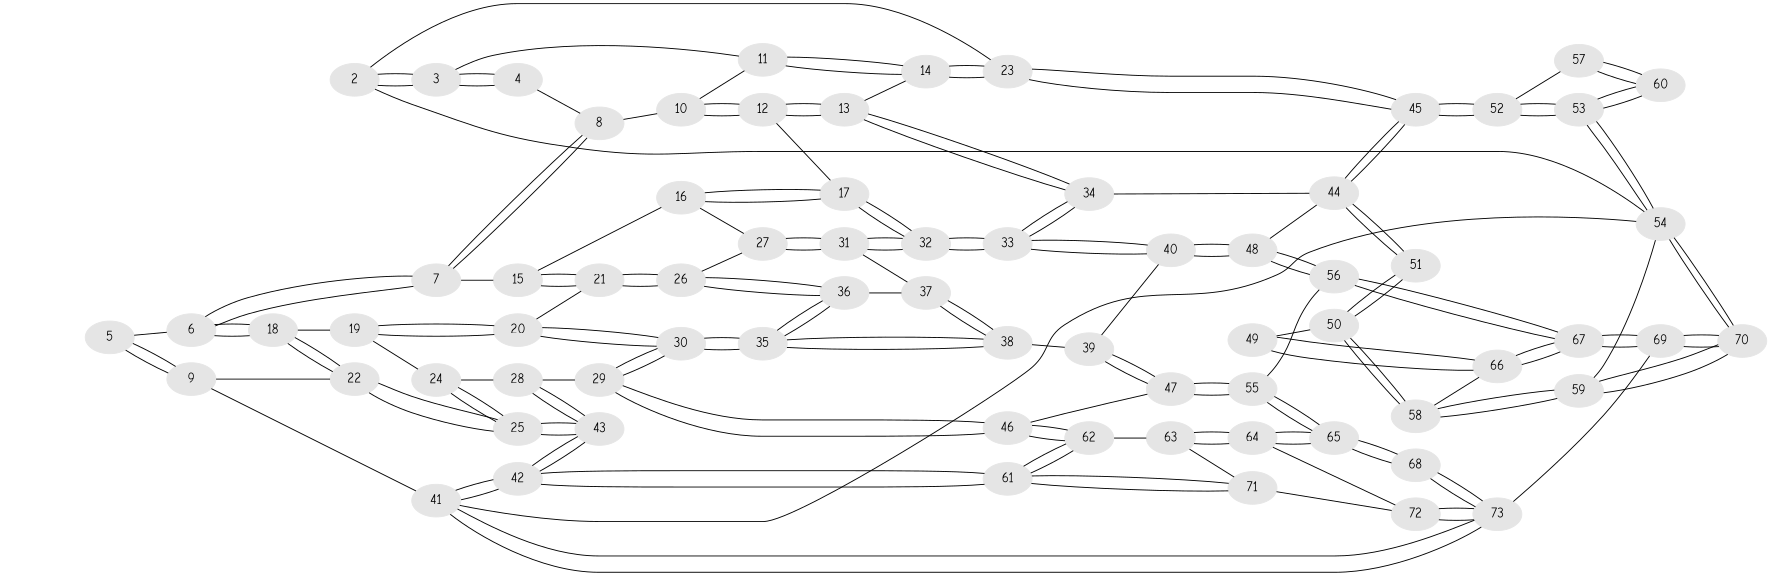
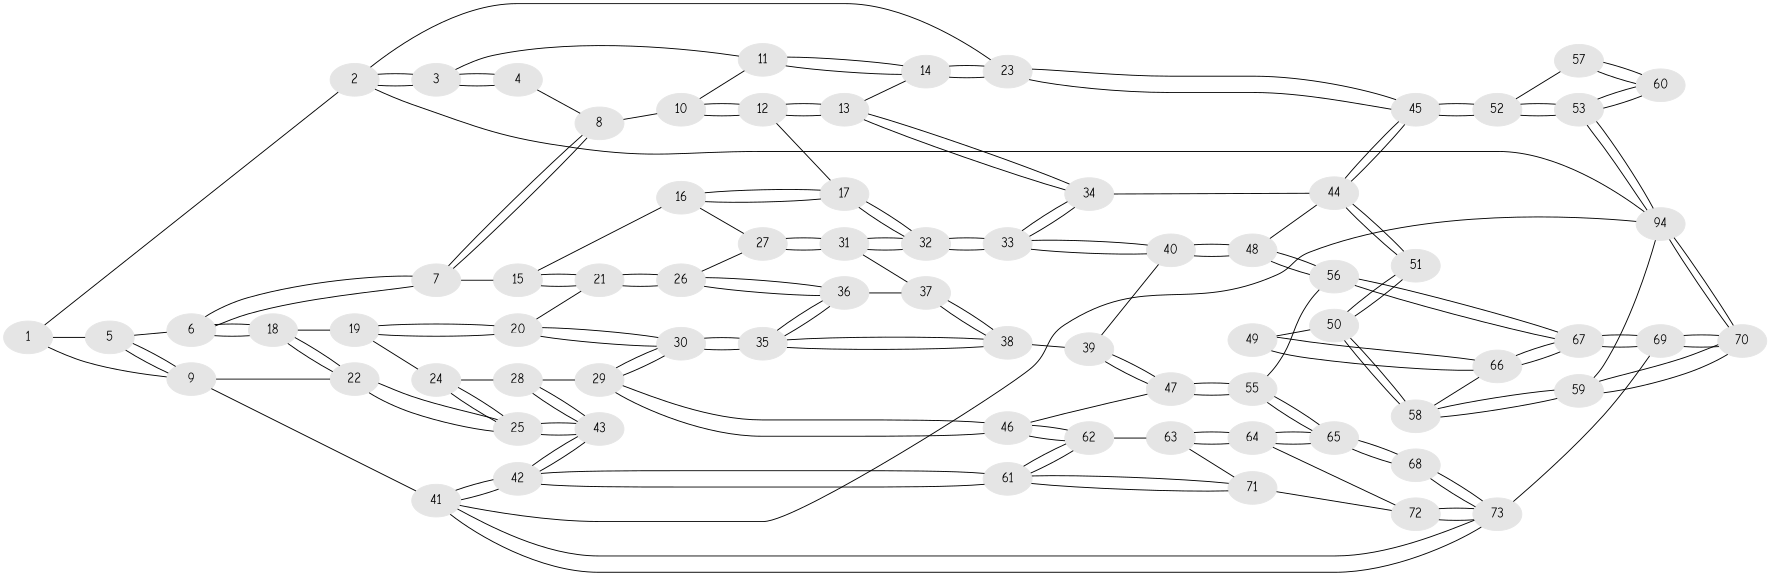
node "54": label "54" -> "94"
node "1": added
